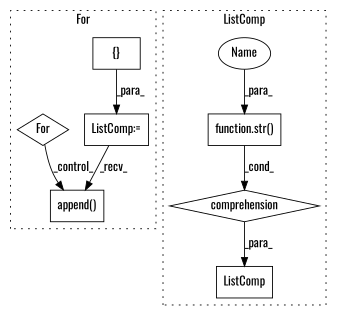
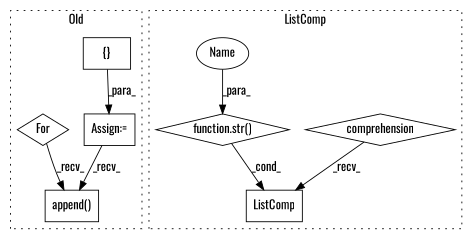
cluster "For": label "For" -> "Old"
node "ListComp:=": label "ListComp:=" -> "Assign:="
node "function.str()": shape box -> diamond
edge "function.str()" -> "comprehension": now "function.str()" -> "ListComp"
edge "For" -> "append()": label "_control_" -> "_recv_"
edge "comprehension" -> "ListComp": label "_para_" -> "_recv_"
